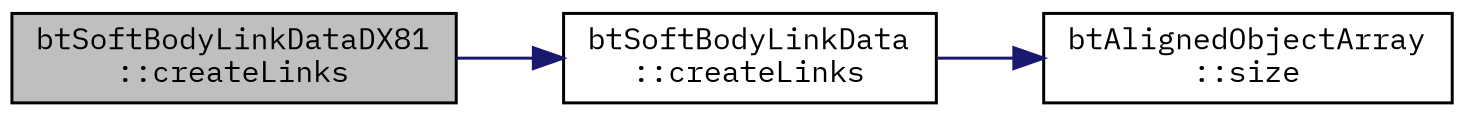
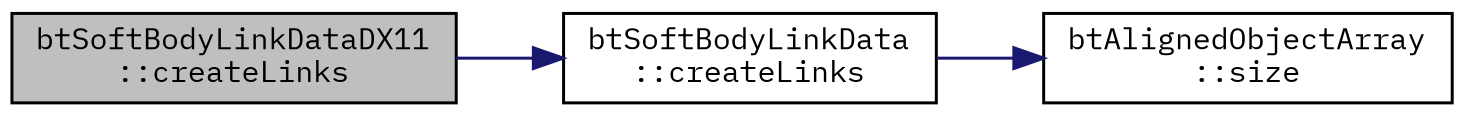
node "btSoftBodyLinkDataDX81 ::createLinks": label "btSoftBodyLinkDataDX81 ::createLinks" -> "btSoftBodyLinkDataDX11 ::createLinks"
